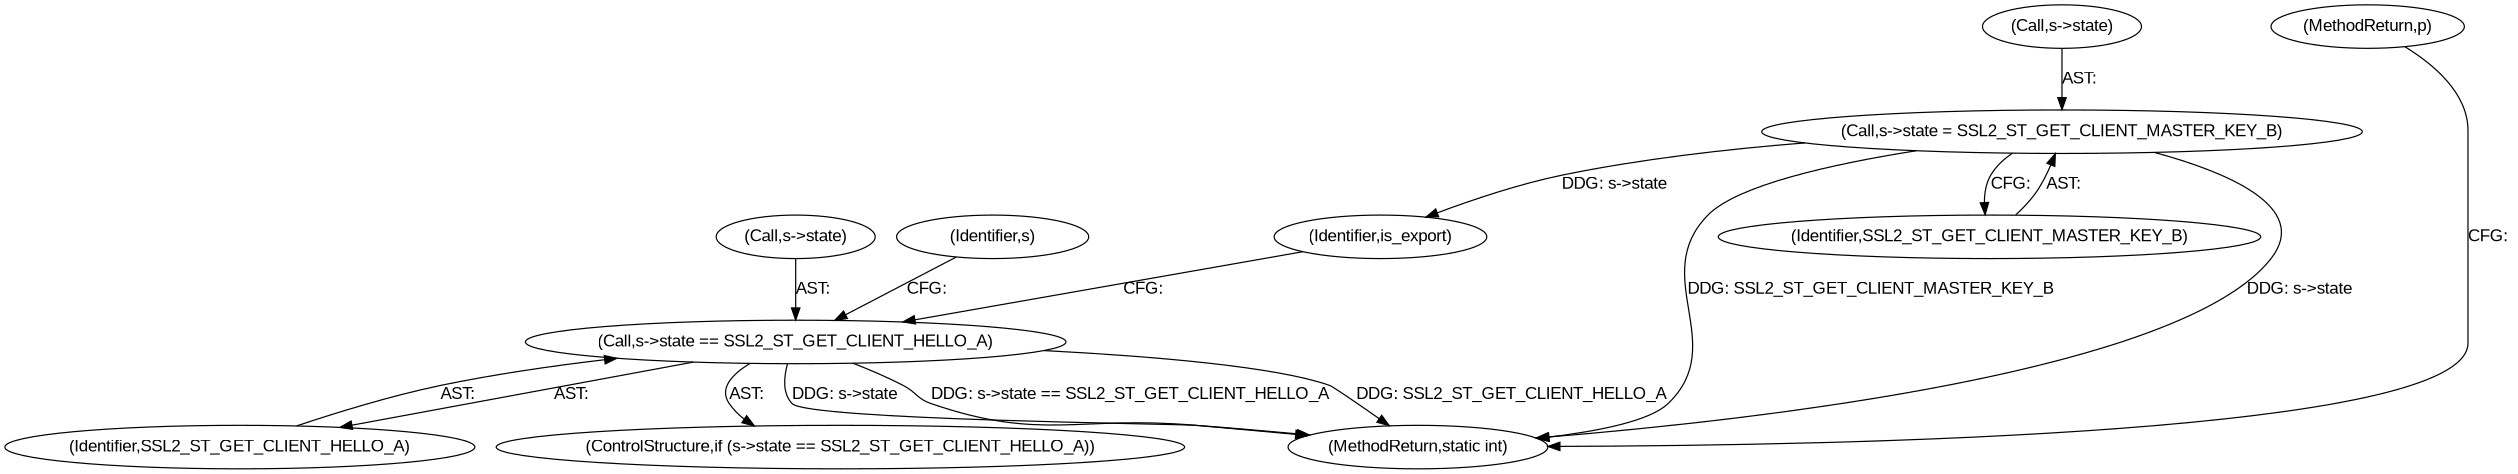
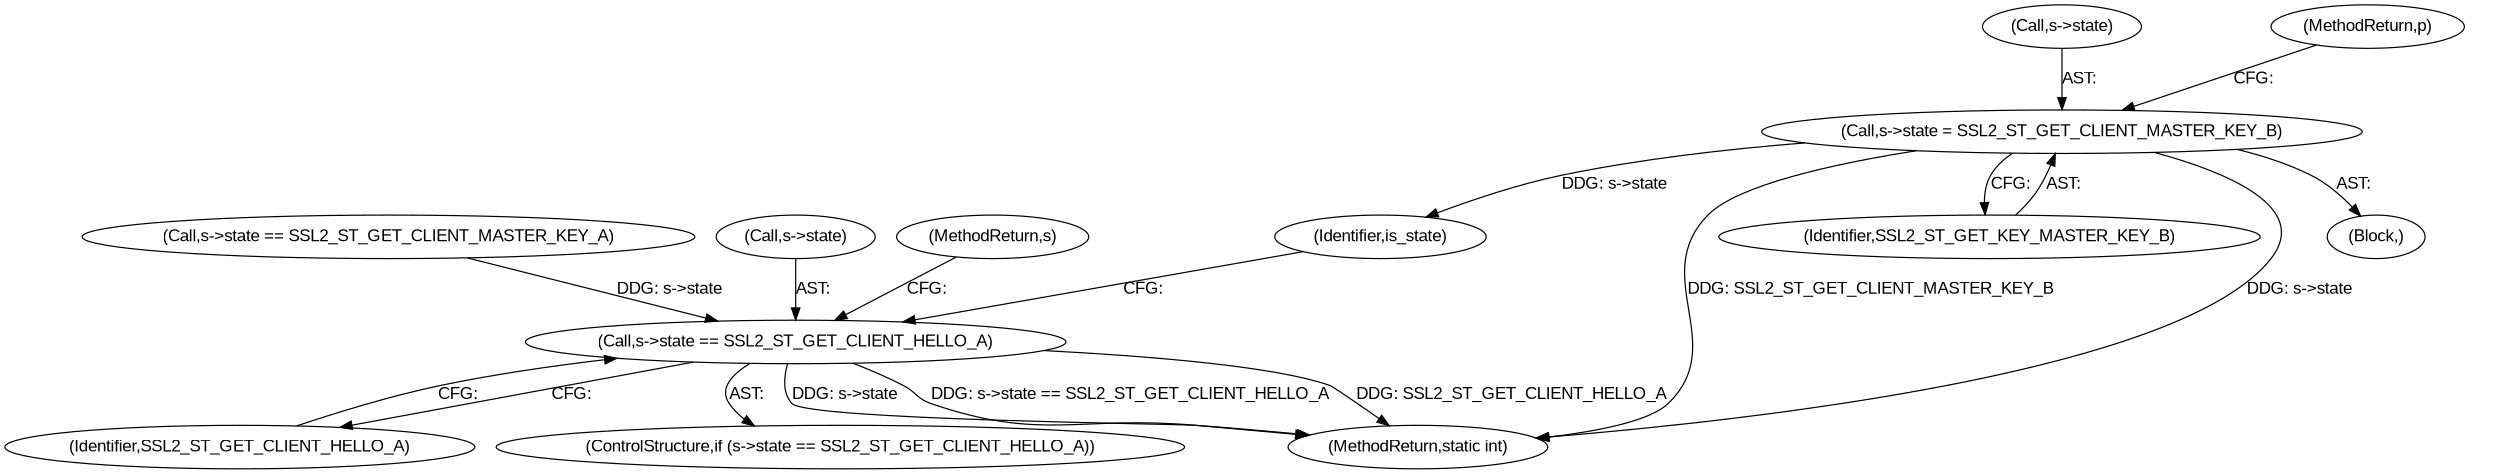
node "(Call,s->state == SSL2_ST_GET_CLIENT_MASTER_KEY_A)": added
node "(Identifier,s)": label "(Identifier,s)" -> "(MethodReturn,s)"
node "(Identifier,is_export)": label "(Identifier,is_export)" -> "(Identifier,is_state)"
node "(Identifier,SSL2_ST_GET_CLIENT_MASTER_KEY_B)": label "(Identifier,SSL2_ST_GET_CLIENT_MASTER_KEY_B)" -> "(Identifier,SSL2_ST_GET_KEY_MASTER_KEY_B)"
node "(Block,)": added
edge "(Identifier,SSL2_ST_GET_CLIENT_HELLO_A)" -> "(Call,s->state == SSL2_ST_GET_CLIENT_HELLO_A)": label "AST: " -> "CFG: "
edge "(Call,s->state == SSL2_ST_GET_CLIENT_HELLO_A)" -> "(Identifier,SSL2_ST_GET_CLIENT_HELLO_A)": label "AST: " -> "CFG: "
edge "(MethodReturn,p)" -> "(MethodReturn,static int)": now "(MethodReturn,p)" -> "(Call,s->state = SSL2_ST_GET_CLIENT_MASTER_KEY_B)"
